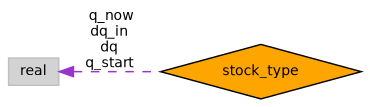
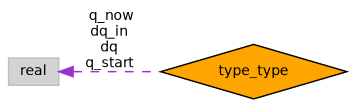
node "stock_type": label "stock_type" -> "type_type"
